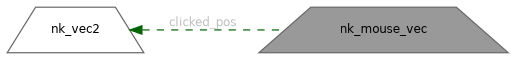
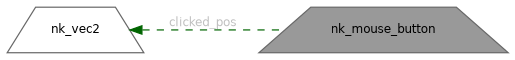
node "nk_mouse_vec": label "nk_mouse_vec" -> "nk_mouse_button"
